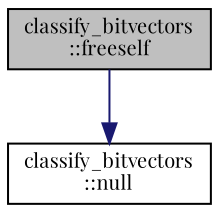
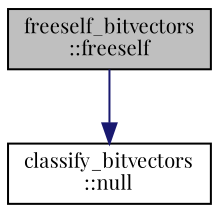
node "classify_bitvectors ::freeself": label "classify_bitvectors ::freeself" -> "freeself_bitvectors ::freeself"
